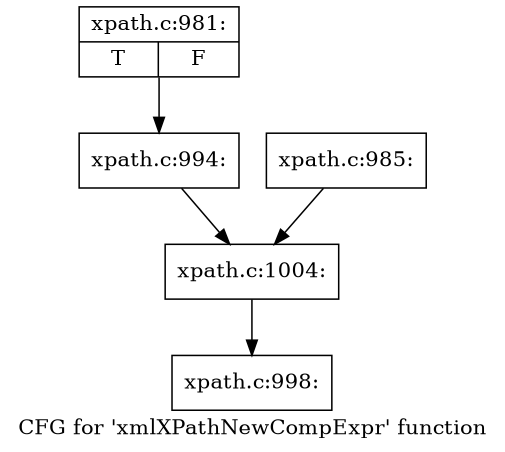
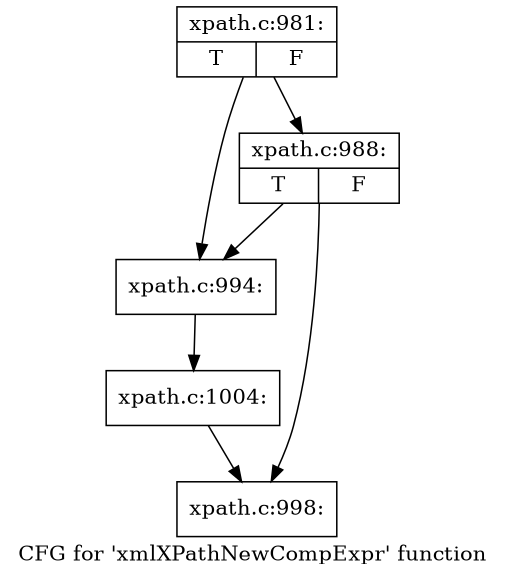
node "xpath.c:985:": removed
node "xpath.c:988:": added
